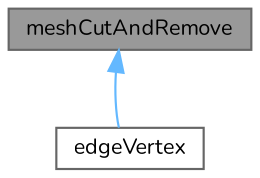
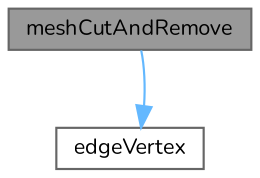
edge "edgeVertex" -> "meshCutAndRemove": reversed
